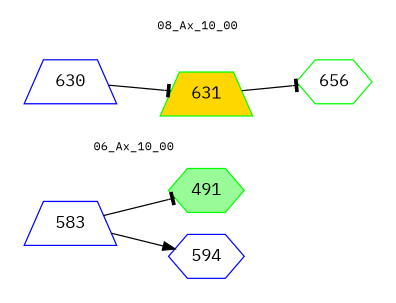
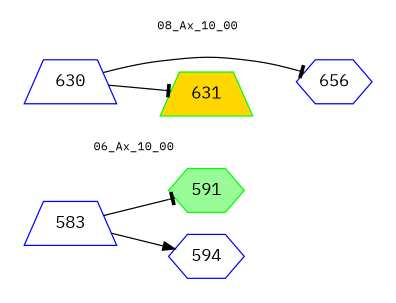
node "656": color green -> blue
edge "631" -> "656": now "630" -> "656"
node "491": label "491" -> "591"
